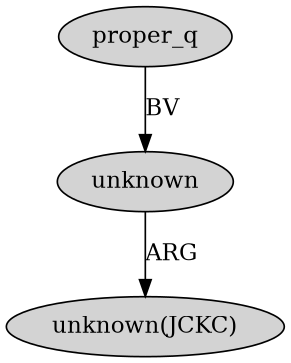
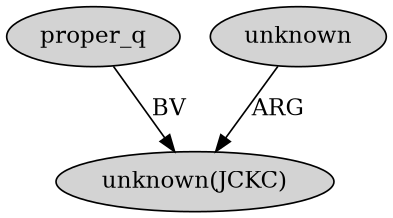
edge "proper_q" -> "unknown": now "proper_q" -> "unknown(JCKC)"
